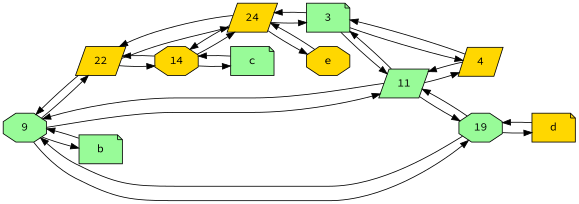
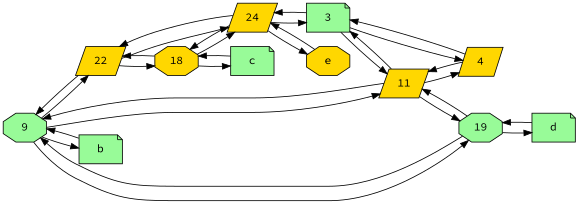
node "14": label "14" -> "18"
node "11": fillcolor palegreen -> gold
node "d": fillcolor gold -> palegreen
